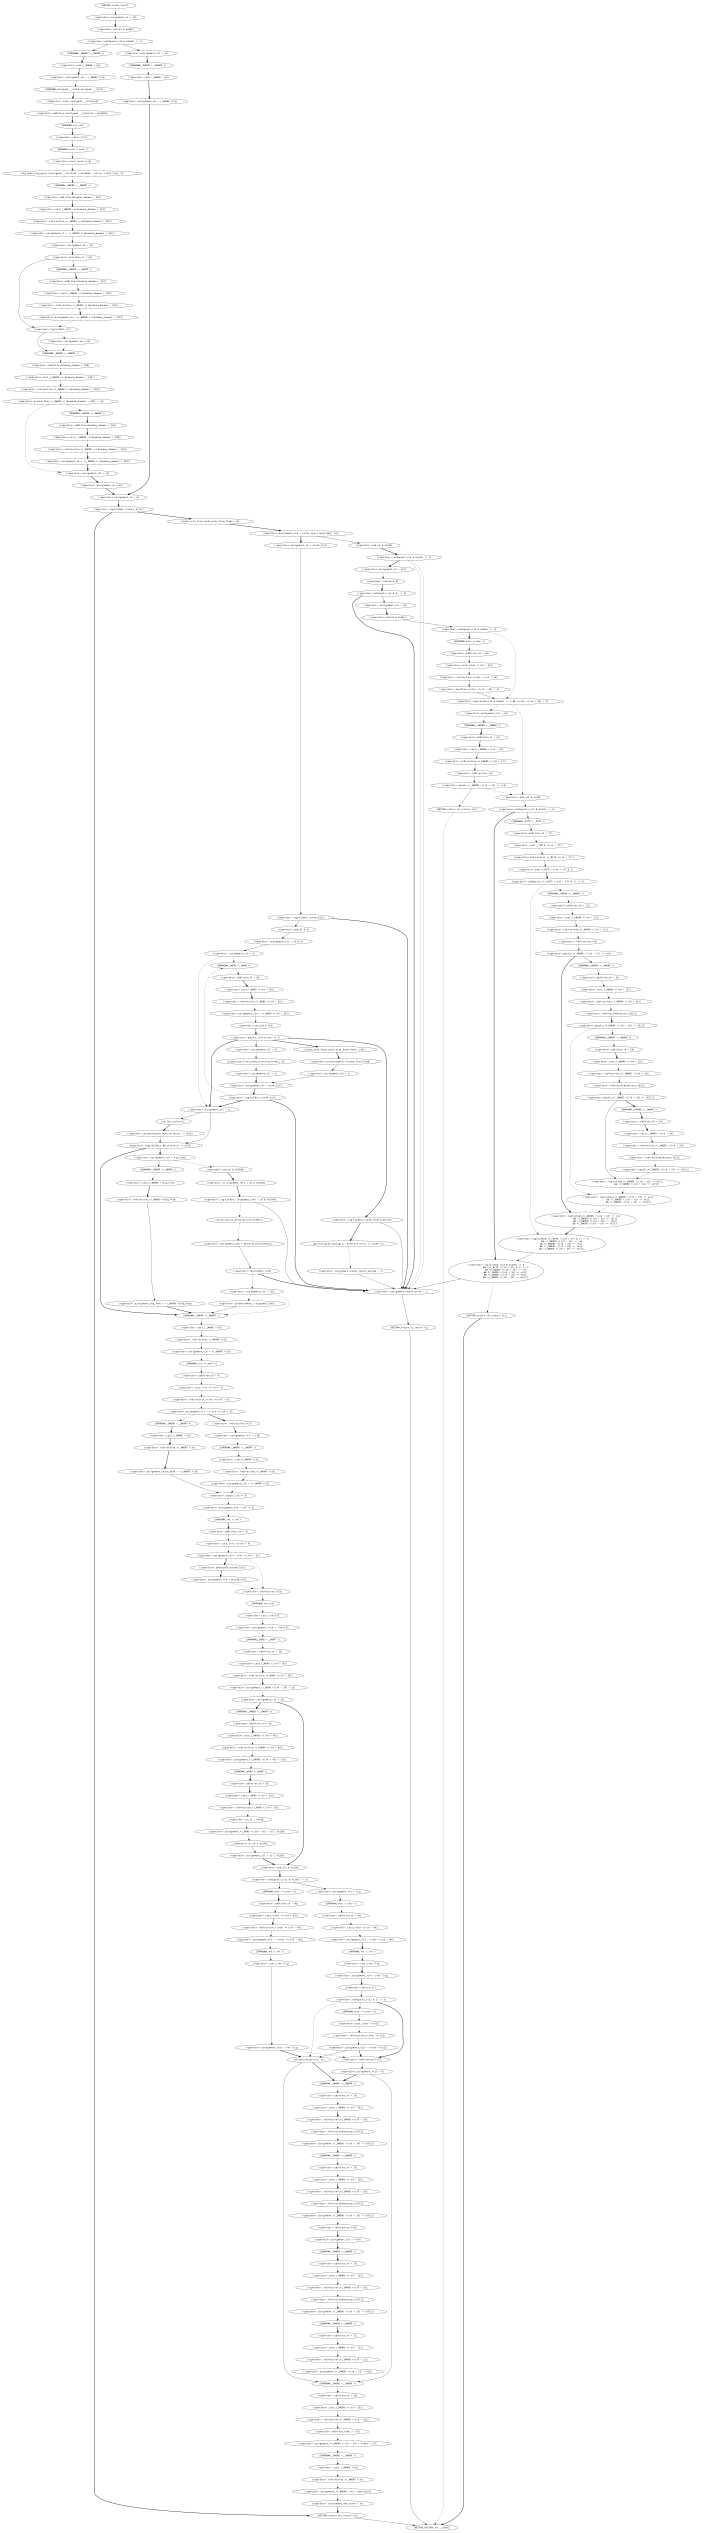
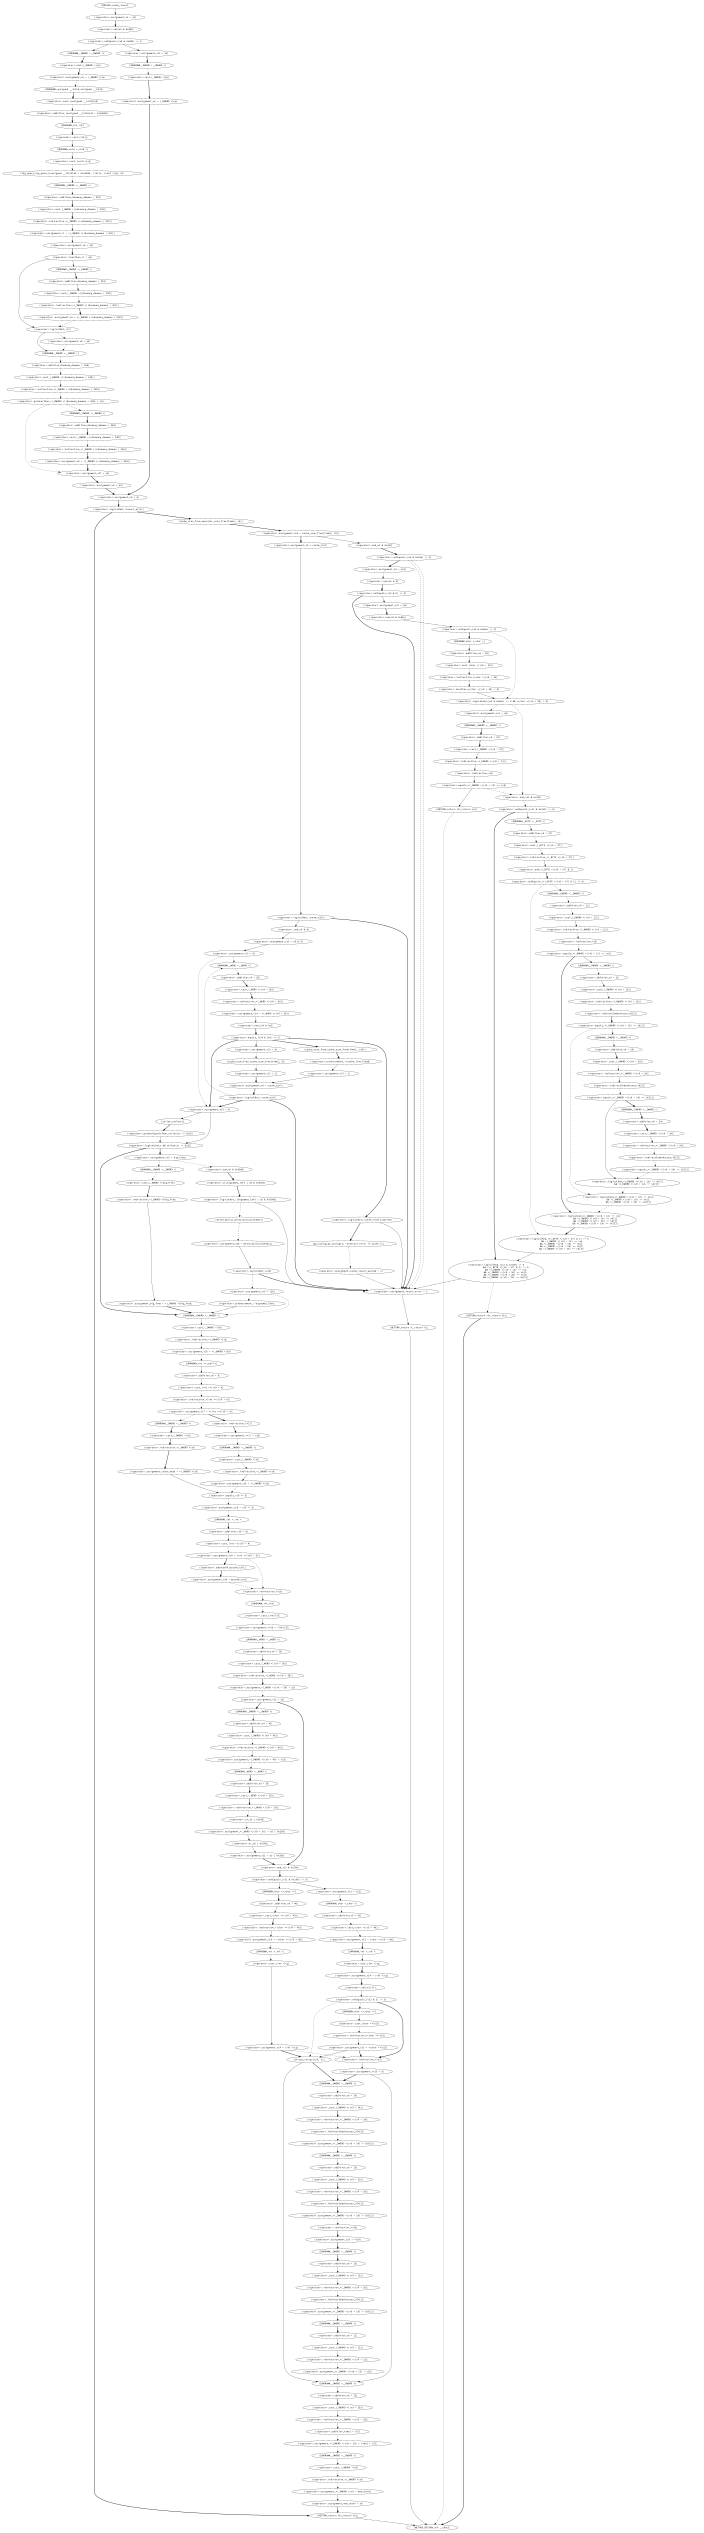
node "(cache_scan_free,cache_scan_free(time1, v5))": label "(cache_scan_free,cache_scan_free(time1, v5))" -> "(cache_scan_free,operator_scan_free(time1, v5))"
